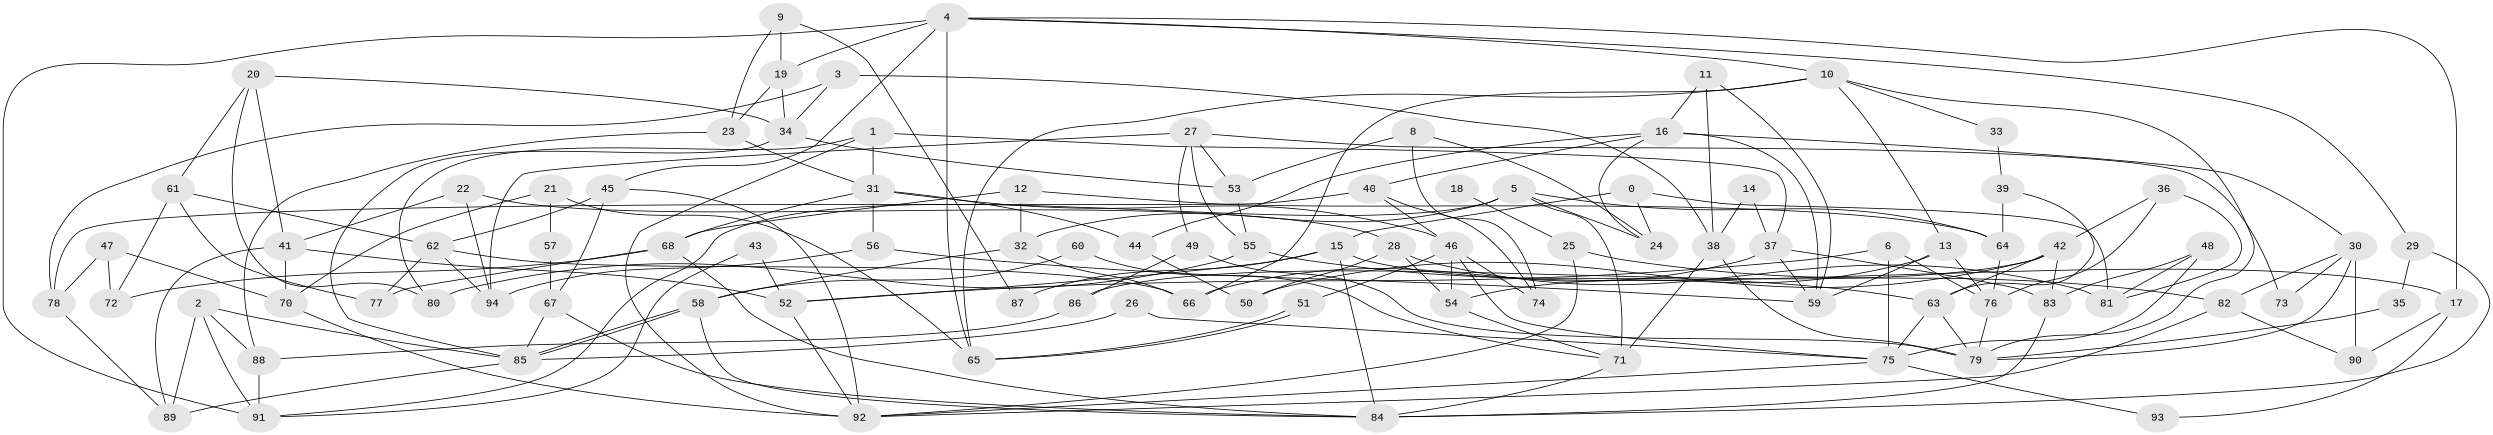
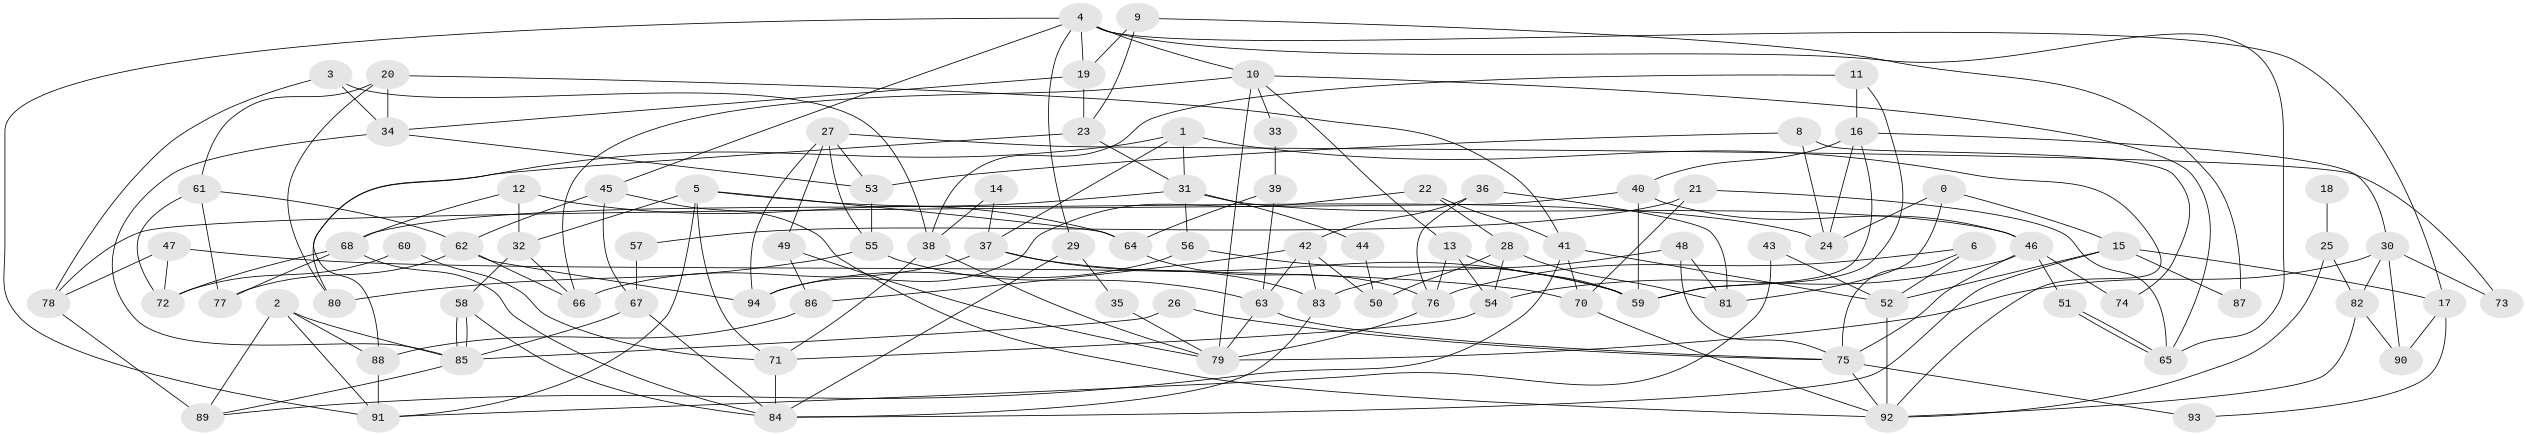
edge "16" -- "44": removed
edge "40" -- "74": now "40" -- "59"
edge "60" -- "58": now "60" -- "72"
